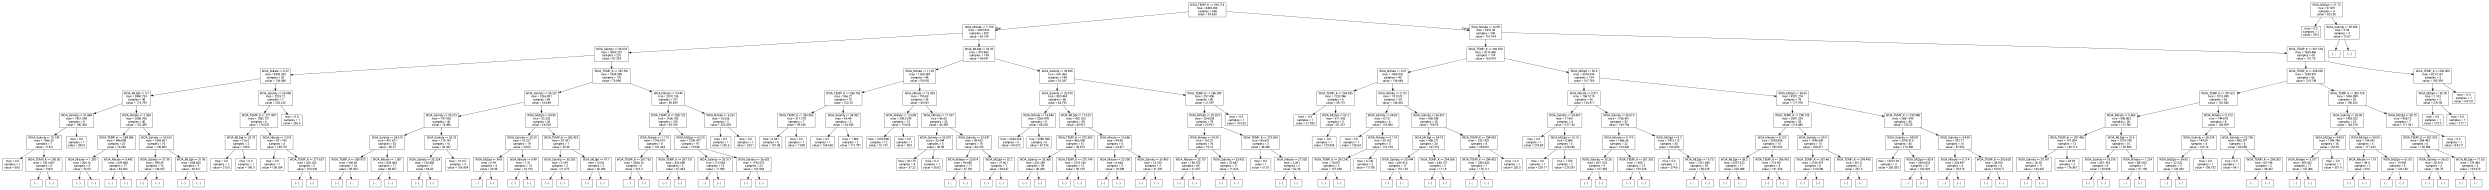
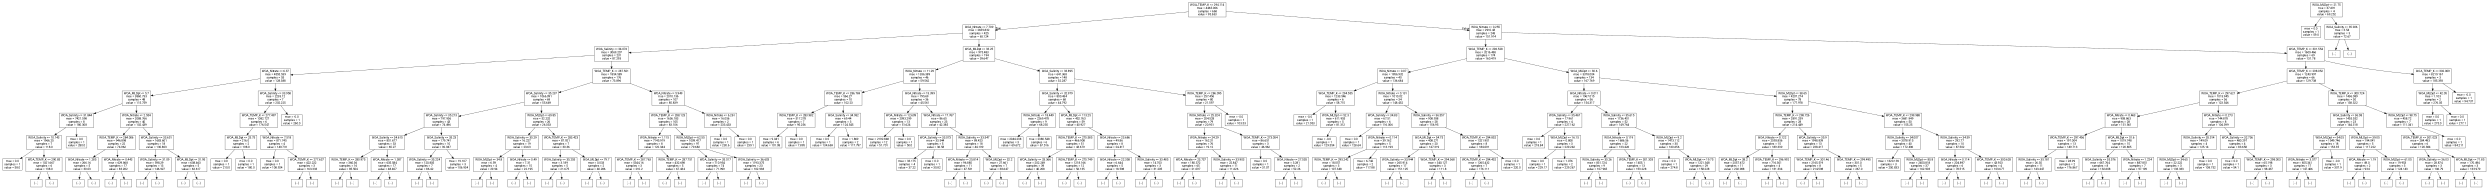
node "mse = 0.0 value = 1 value = 31.07": label "mse = 0.0 value = 1 value = 31.07" -> "mse = 0.0 samples = 1 value = 31.07"
